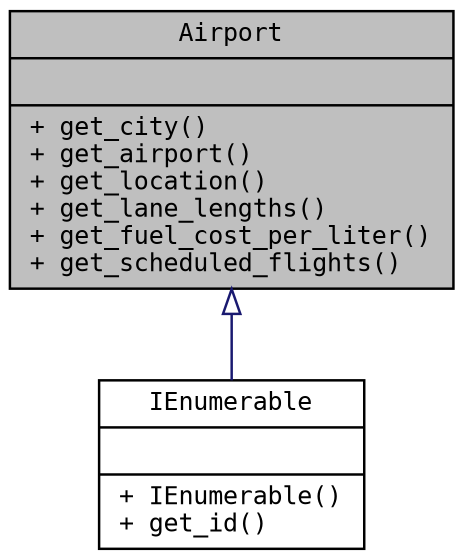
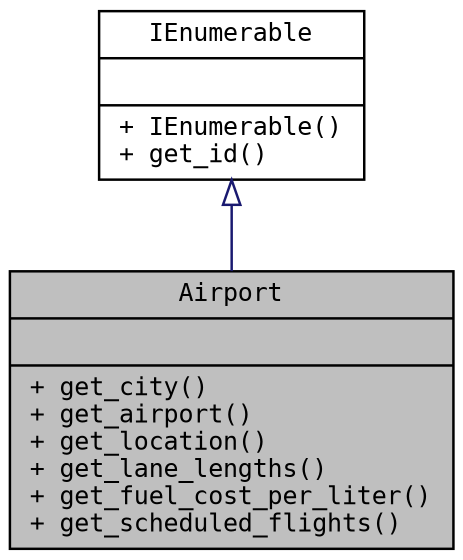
edge "IEnumerable" -> "Airport": reversed
